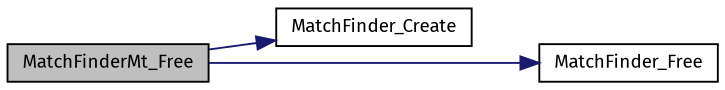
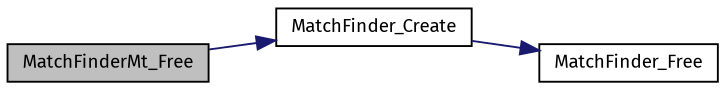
edge "MatchFinderMt_Free" -> "MatchFinder_Free": now "MatchFinder_Create" -> "MatchFinder_Free"
